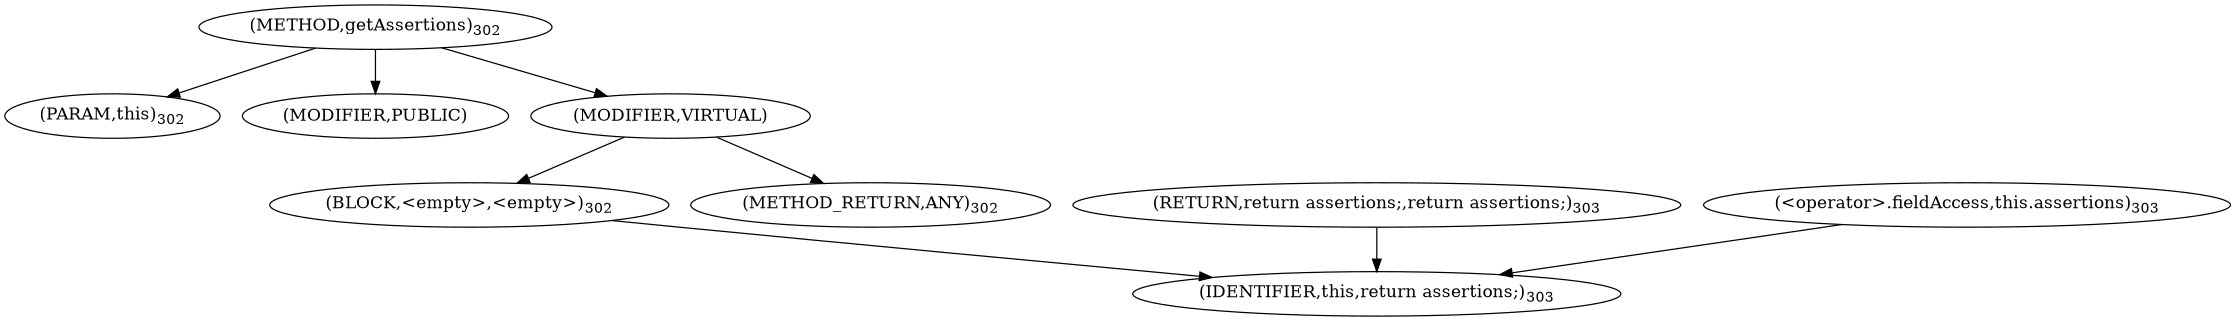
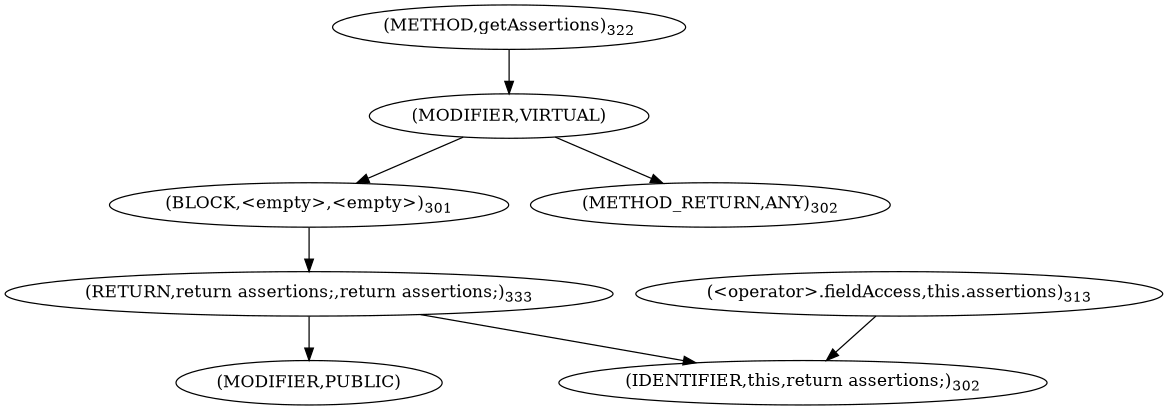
node "(METHOD,getAssertions)": text "302" -> "322"
edge "(METHOD,getAssertions)" -> "(MODIFIER,PUBLIC)": now "(RETURN,return assertions;,return assertions;)" -> "(MODIFIER,PUBLIC)"
node "(PARAM,this)": removed
node "(BLOCK,<empty>,<empty>)": text "302" -> "301"
node "(RETURN,return assertions;,return assertions;)": text "303" -> "333"
node "(<operator>.fieldAccess,this.assertions)": text "303" -> "313"
edge "(BLOCK,<empty>,<empty>)" -> "(IDENTIFIER,this,return assertions;)": now "(BLOCK,<empty>,<empty>)" -> "(RETURN,return assertions;,return assertions;)"
node "(IDENTIFIER,this,return assertions;)": text "303" -> "302"
